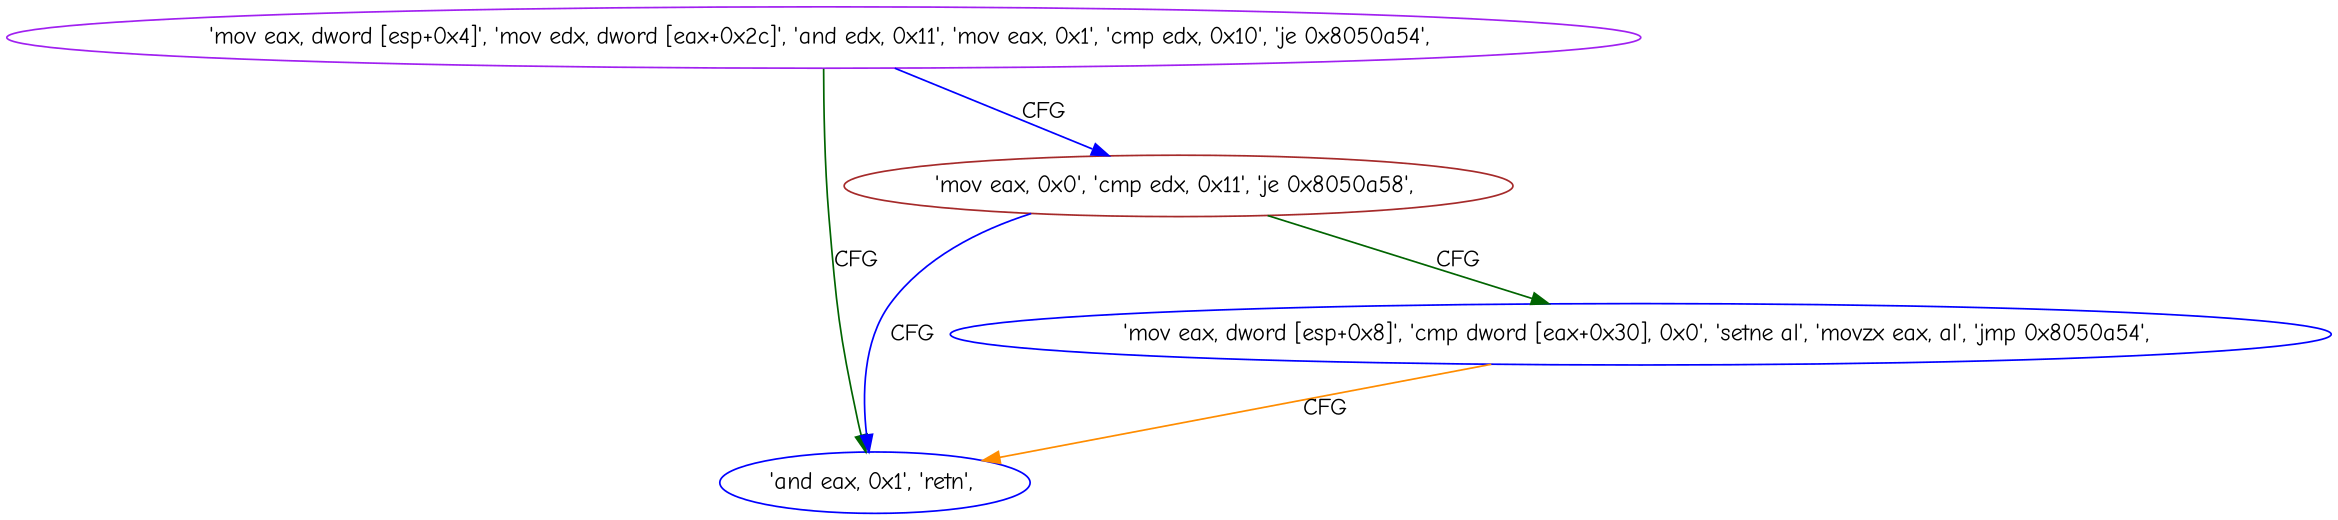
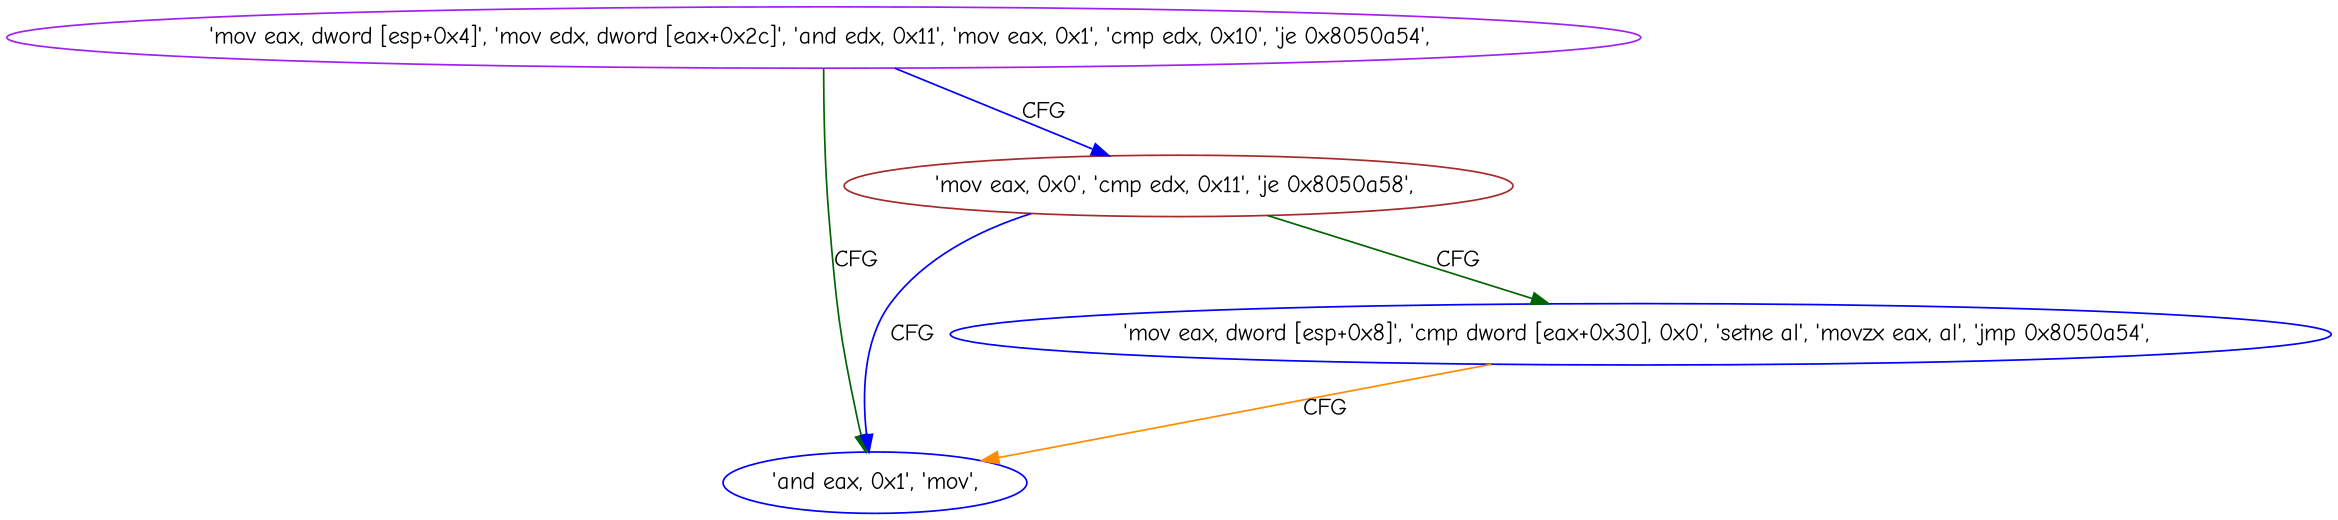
node "'and eax, 0x1', 'retn',": label "'and eax, 0x1', 'retn'," -> "'and eax, 0x1', 'mov',"
